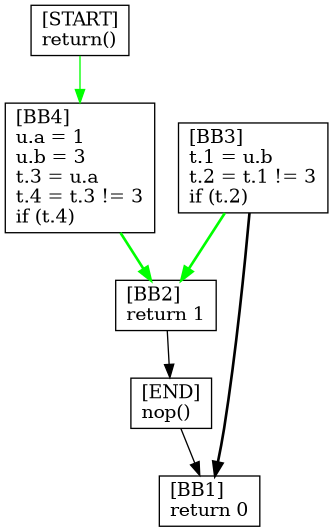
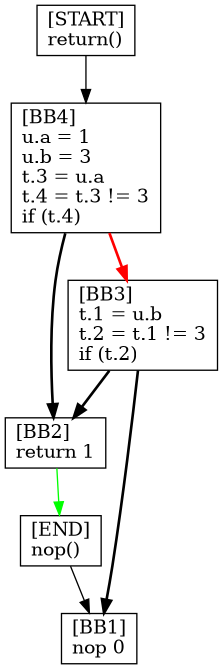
edge "[START] return()" -> "[BB4] u.a = 1 u.b = 3 t.3 = u.a t.4 = t.3 != 3 if (t.4)": color green -> black
edge "[BB3] t.1 = u.b t.2 = t.1 != 3 if (t.2)" -> "[BB2] return 1": color green -> black
edge "[BB4] u.a = 1 u.b = 3 t.3 = u.a t.4 = t.3 != 3 if (t.4)" -> "[BB3] t.1 = u.b t.2 = t.1 != 3 if (t.2)": added
edge "[BB4] u.a = 1 u.b = 3 t.3 = u.a t.4 = t.3 != 3 if (t.4)" -> "[BB2] return 1": color green -> black
edge "[BB2] return 1" -> "[END] nop()": color black -> green
node "[BB1] return 0": label "[BB1] return 0" -> "[BB1] nop 0"
